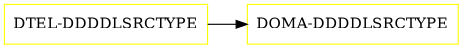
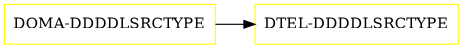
edge "DTEL-DDDDLSRCTYPE" -> "DOMA-DDDDLSRCTYPE": reversed
